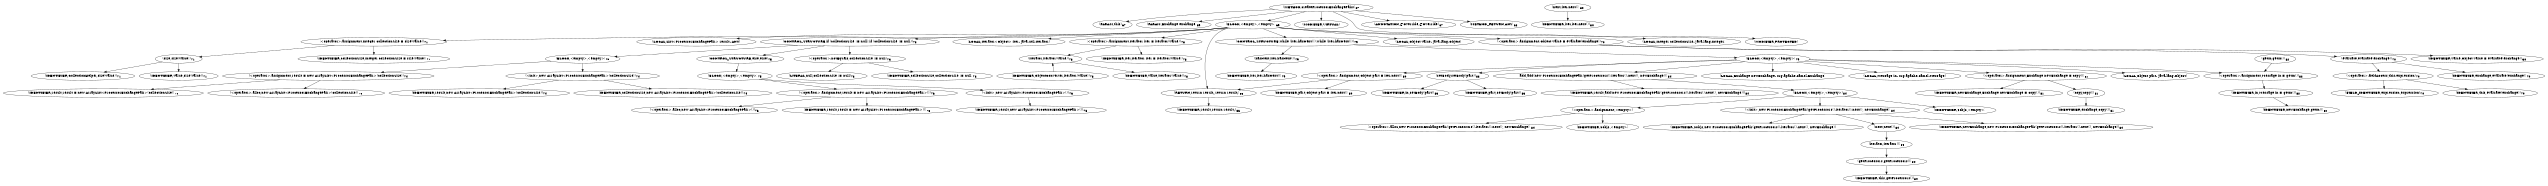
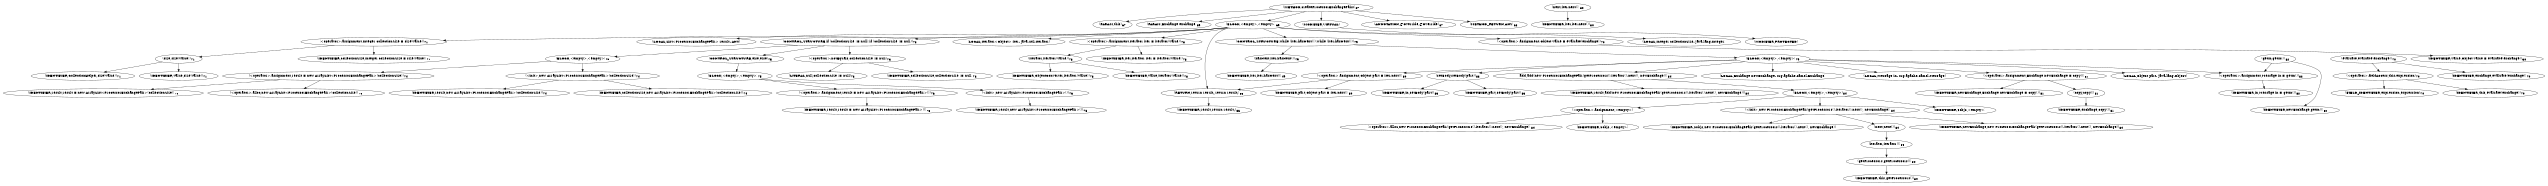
edge "(METHOD,createProcessorExchangePairs)" -> "(MODIFIER,PROTECTED)": now "(MODIFIER,VIRTUAL)" -> "(MODIFIER,PROTECTED)"
node "(LOCAL,Object value: java.lang.Object)": removed
edge "(<operator>.assignment,Object value = evaluate(exchange))" -> "(evaluate,evaluate(exchange))": removed
edge "(IDENTIFIER,ObjectConverter,iterator(value))" -> "(iterator,iterator(value))": reversed
node "(IDENTIFIER,iter,iter.hasNext())": text "79" -> "49"
edge "(IDENTIFIER,in,Message in = getIn())" -> "(IDENTIFIER,newExchange,getIn())": now "(getIn,getIn())" -> "(IDENTIFIER,newExchange,getIn())"
node "(<operator>.alloc,new ArrayList<ProcessorExchangePair>())": removed
